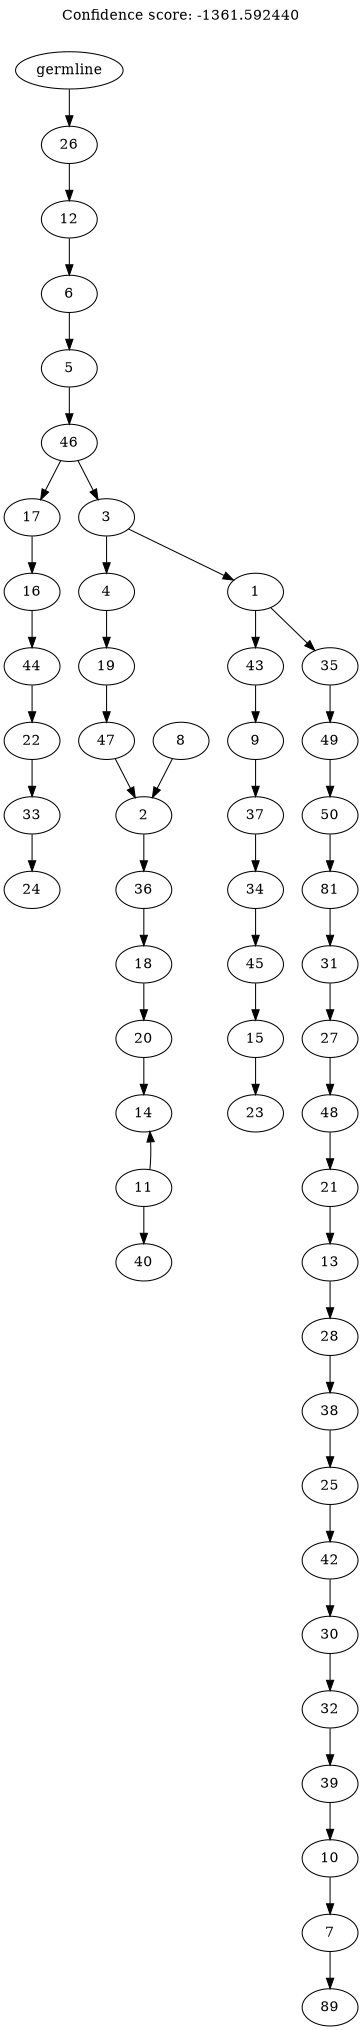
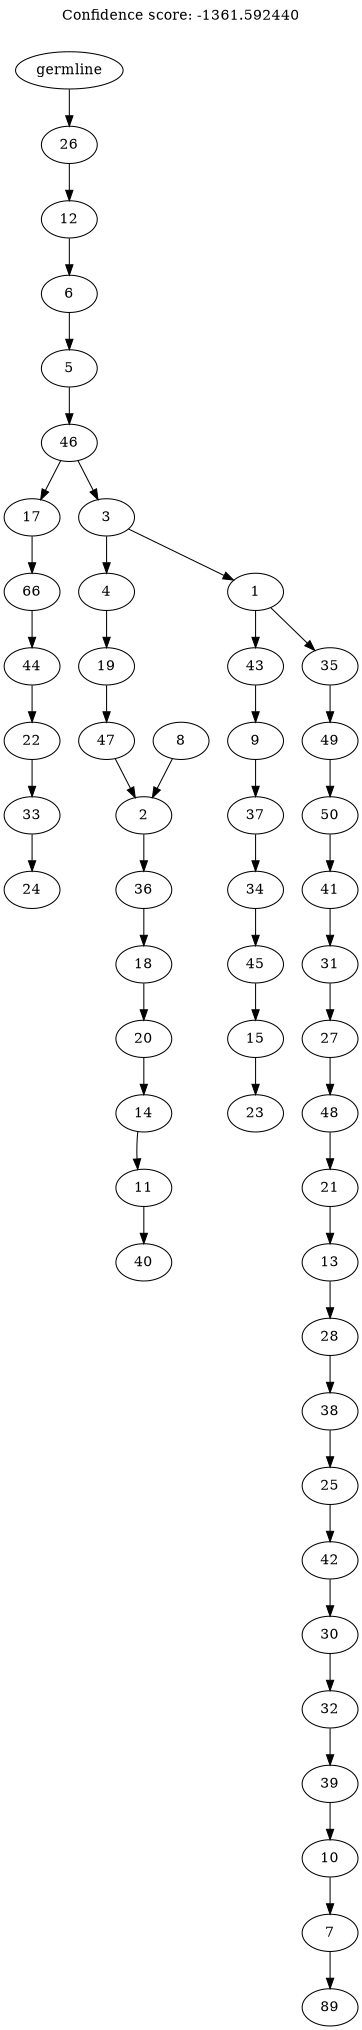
node "16": label "16" -> "66"
node "81": label "81" -> "41"
edge "11" -> "14": reversed
